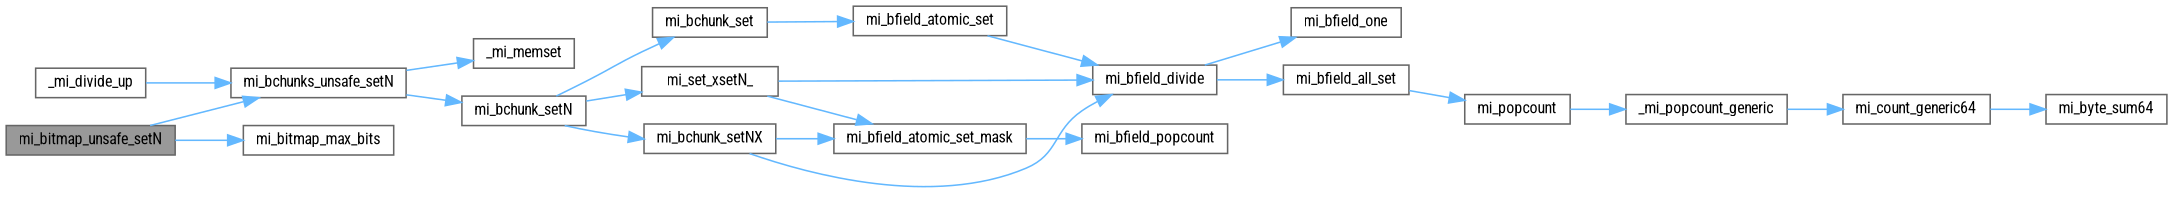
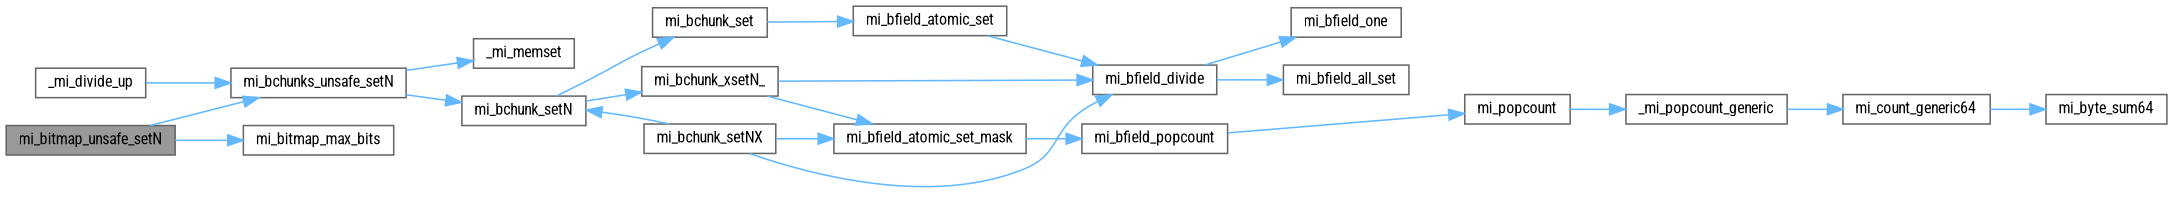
node "mi_set_xsetN_": label "mi_set_xsetN_" -> "mi_bchunk_xsetN_"
edge "mi_bfield_all_set" -> "mi_popcount": now "mi_bfield_popcount" -> "mi_popcount"
edge "mi_bchunk_setN" -> "mi_bchunk_setNX": reversed
